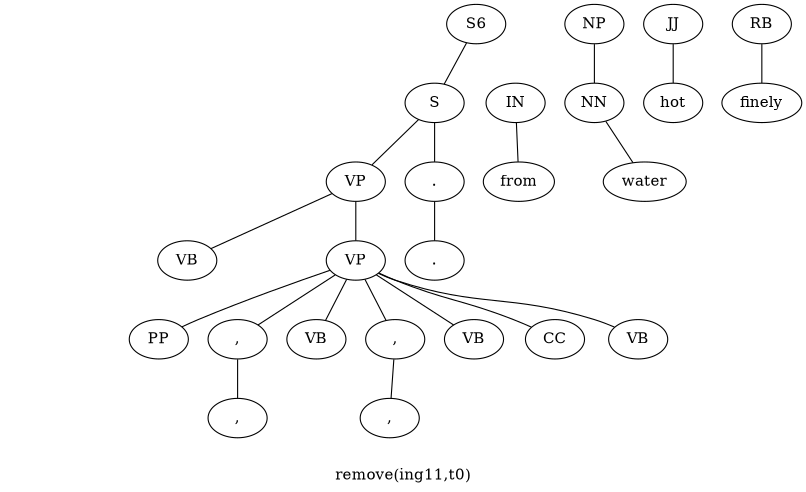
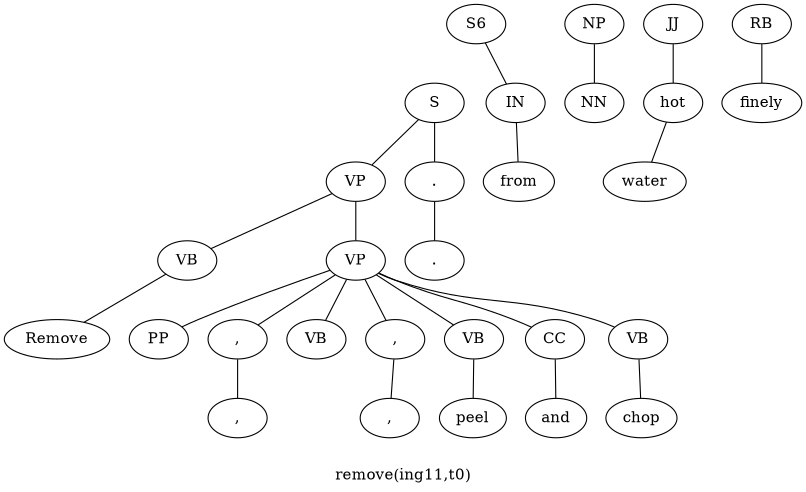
edge "S6" -- "S": now "S6" -- "IN"
edge "NN" -- "water": now "hot" -- "water"
node "Remove": added
node "peel": added
node "and": added
node "chop": added
